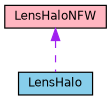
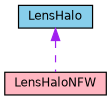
edge "LensHalo" -> "LensHaloNFW": reversed
